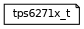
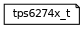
node "tps6271x_t": label "tps6271x_t" -> "tps6274x_t"
